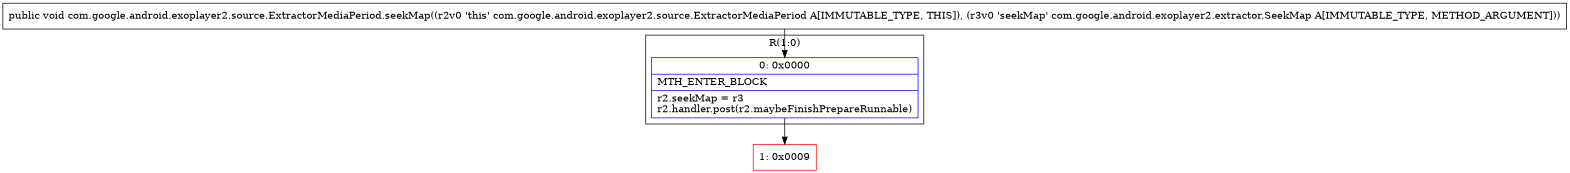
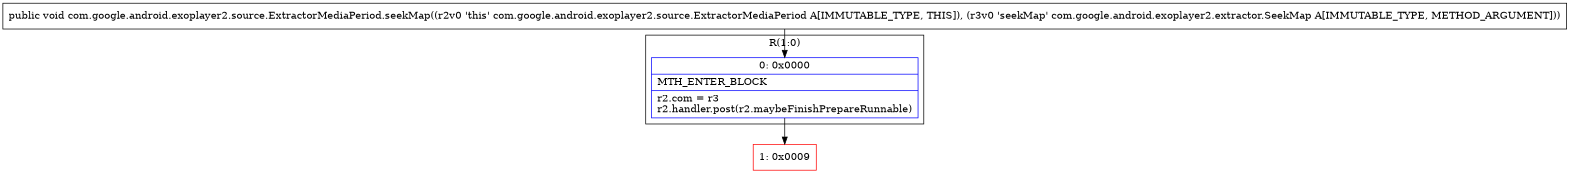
node "0: 0x0000": text "r2.seekMap = r3" -> "r2.com = r3"
